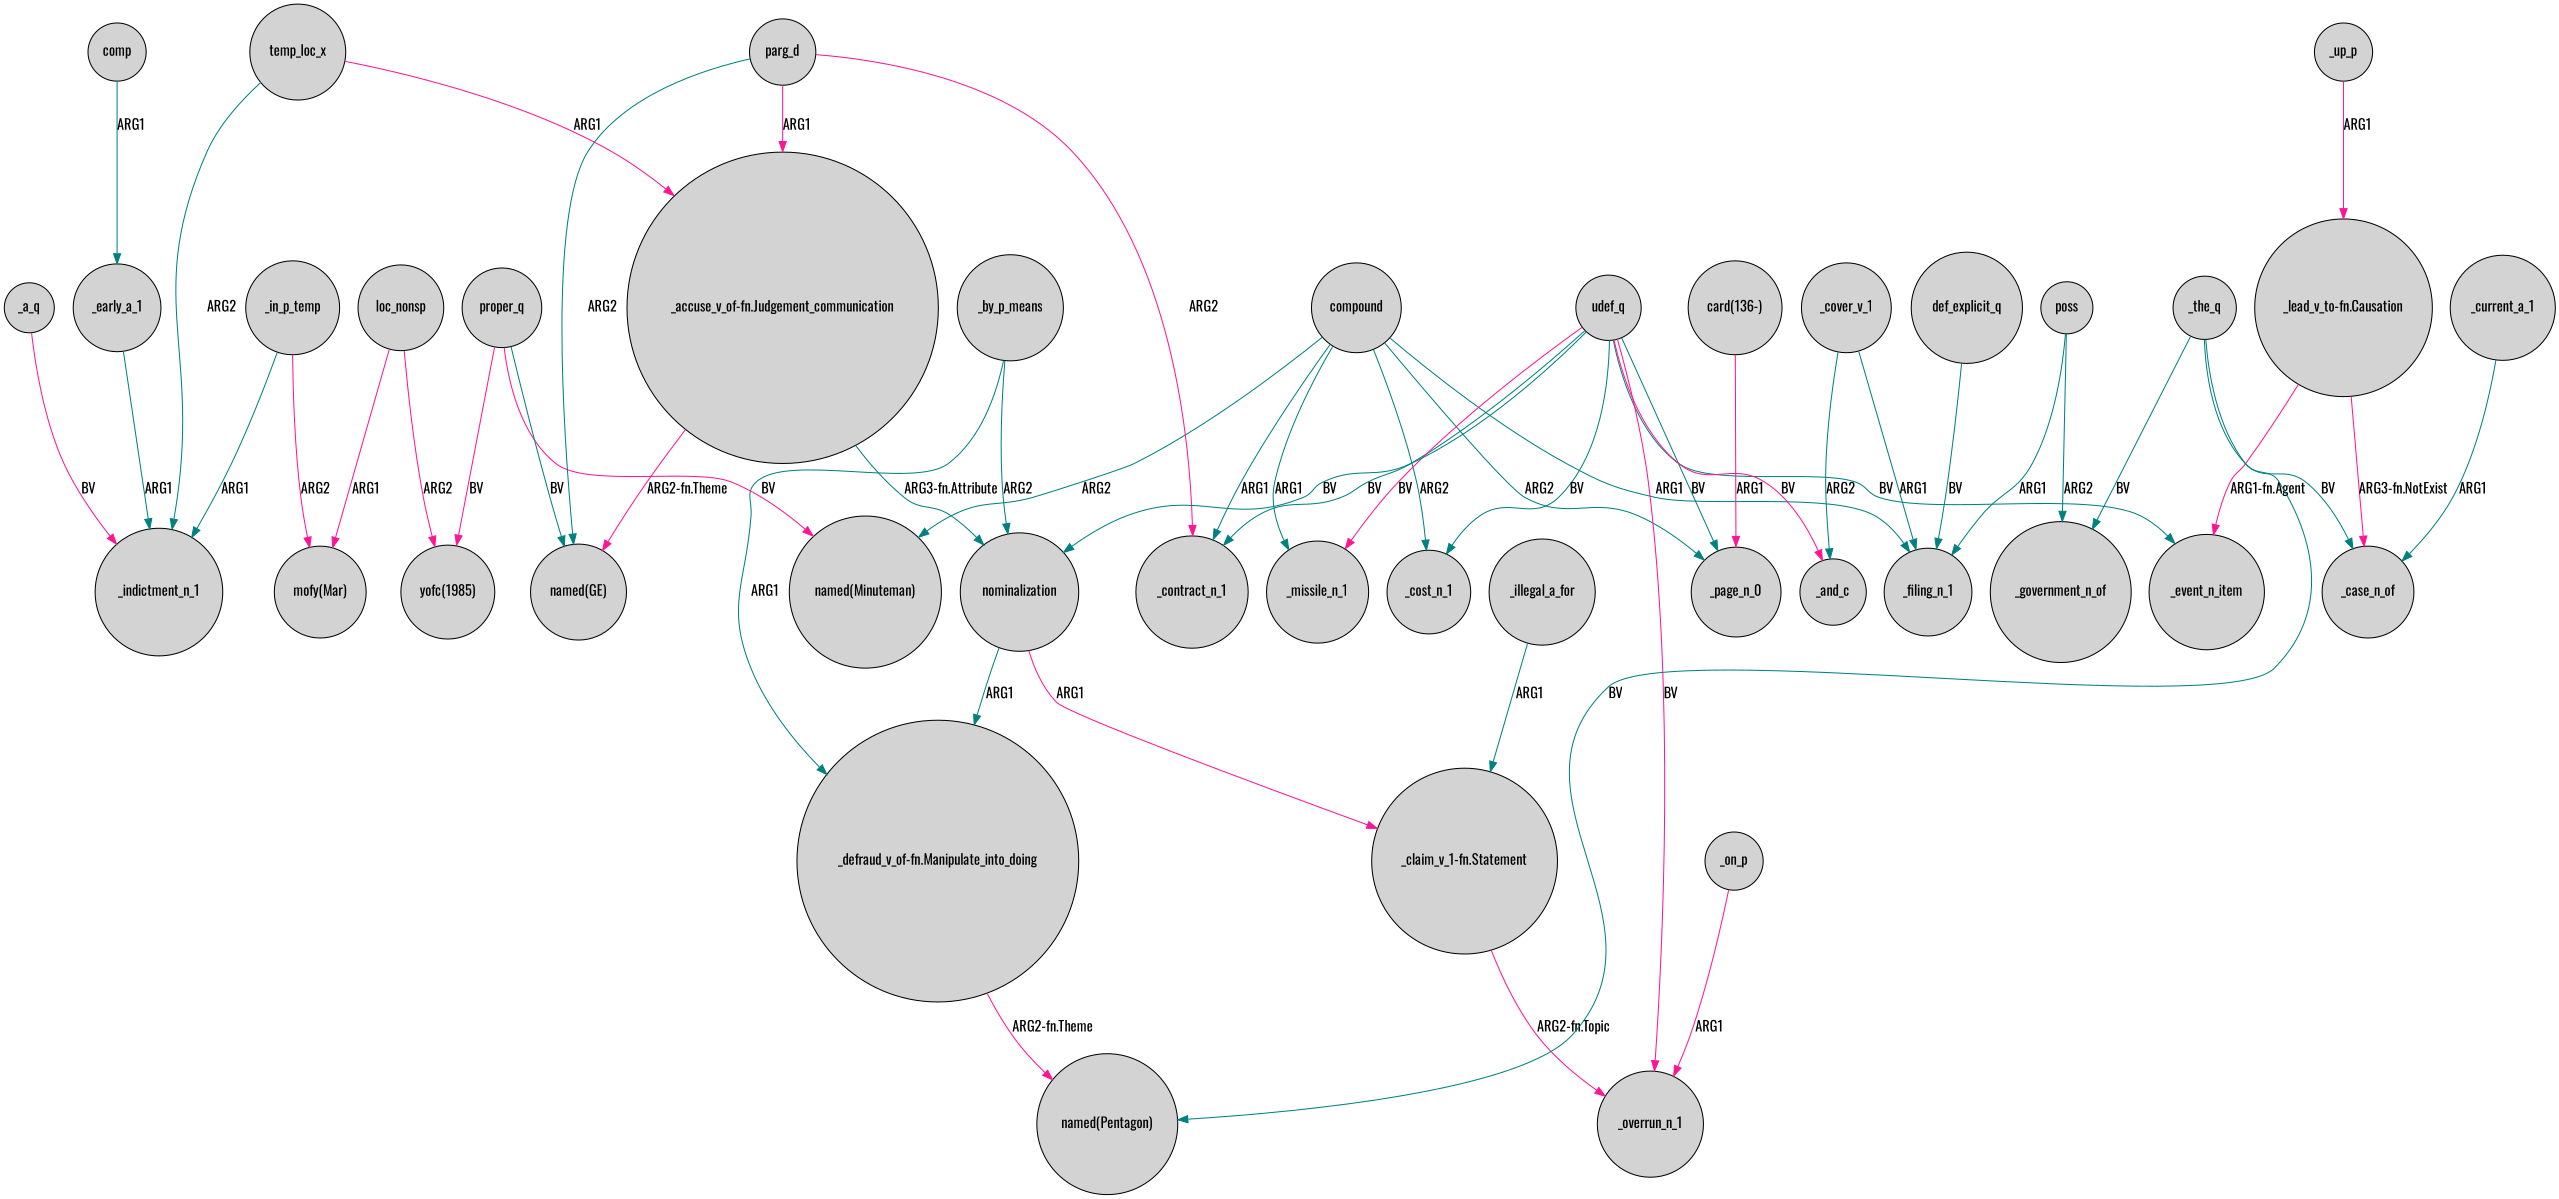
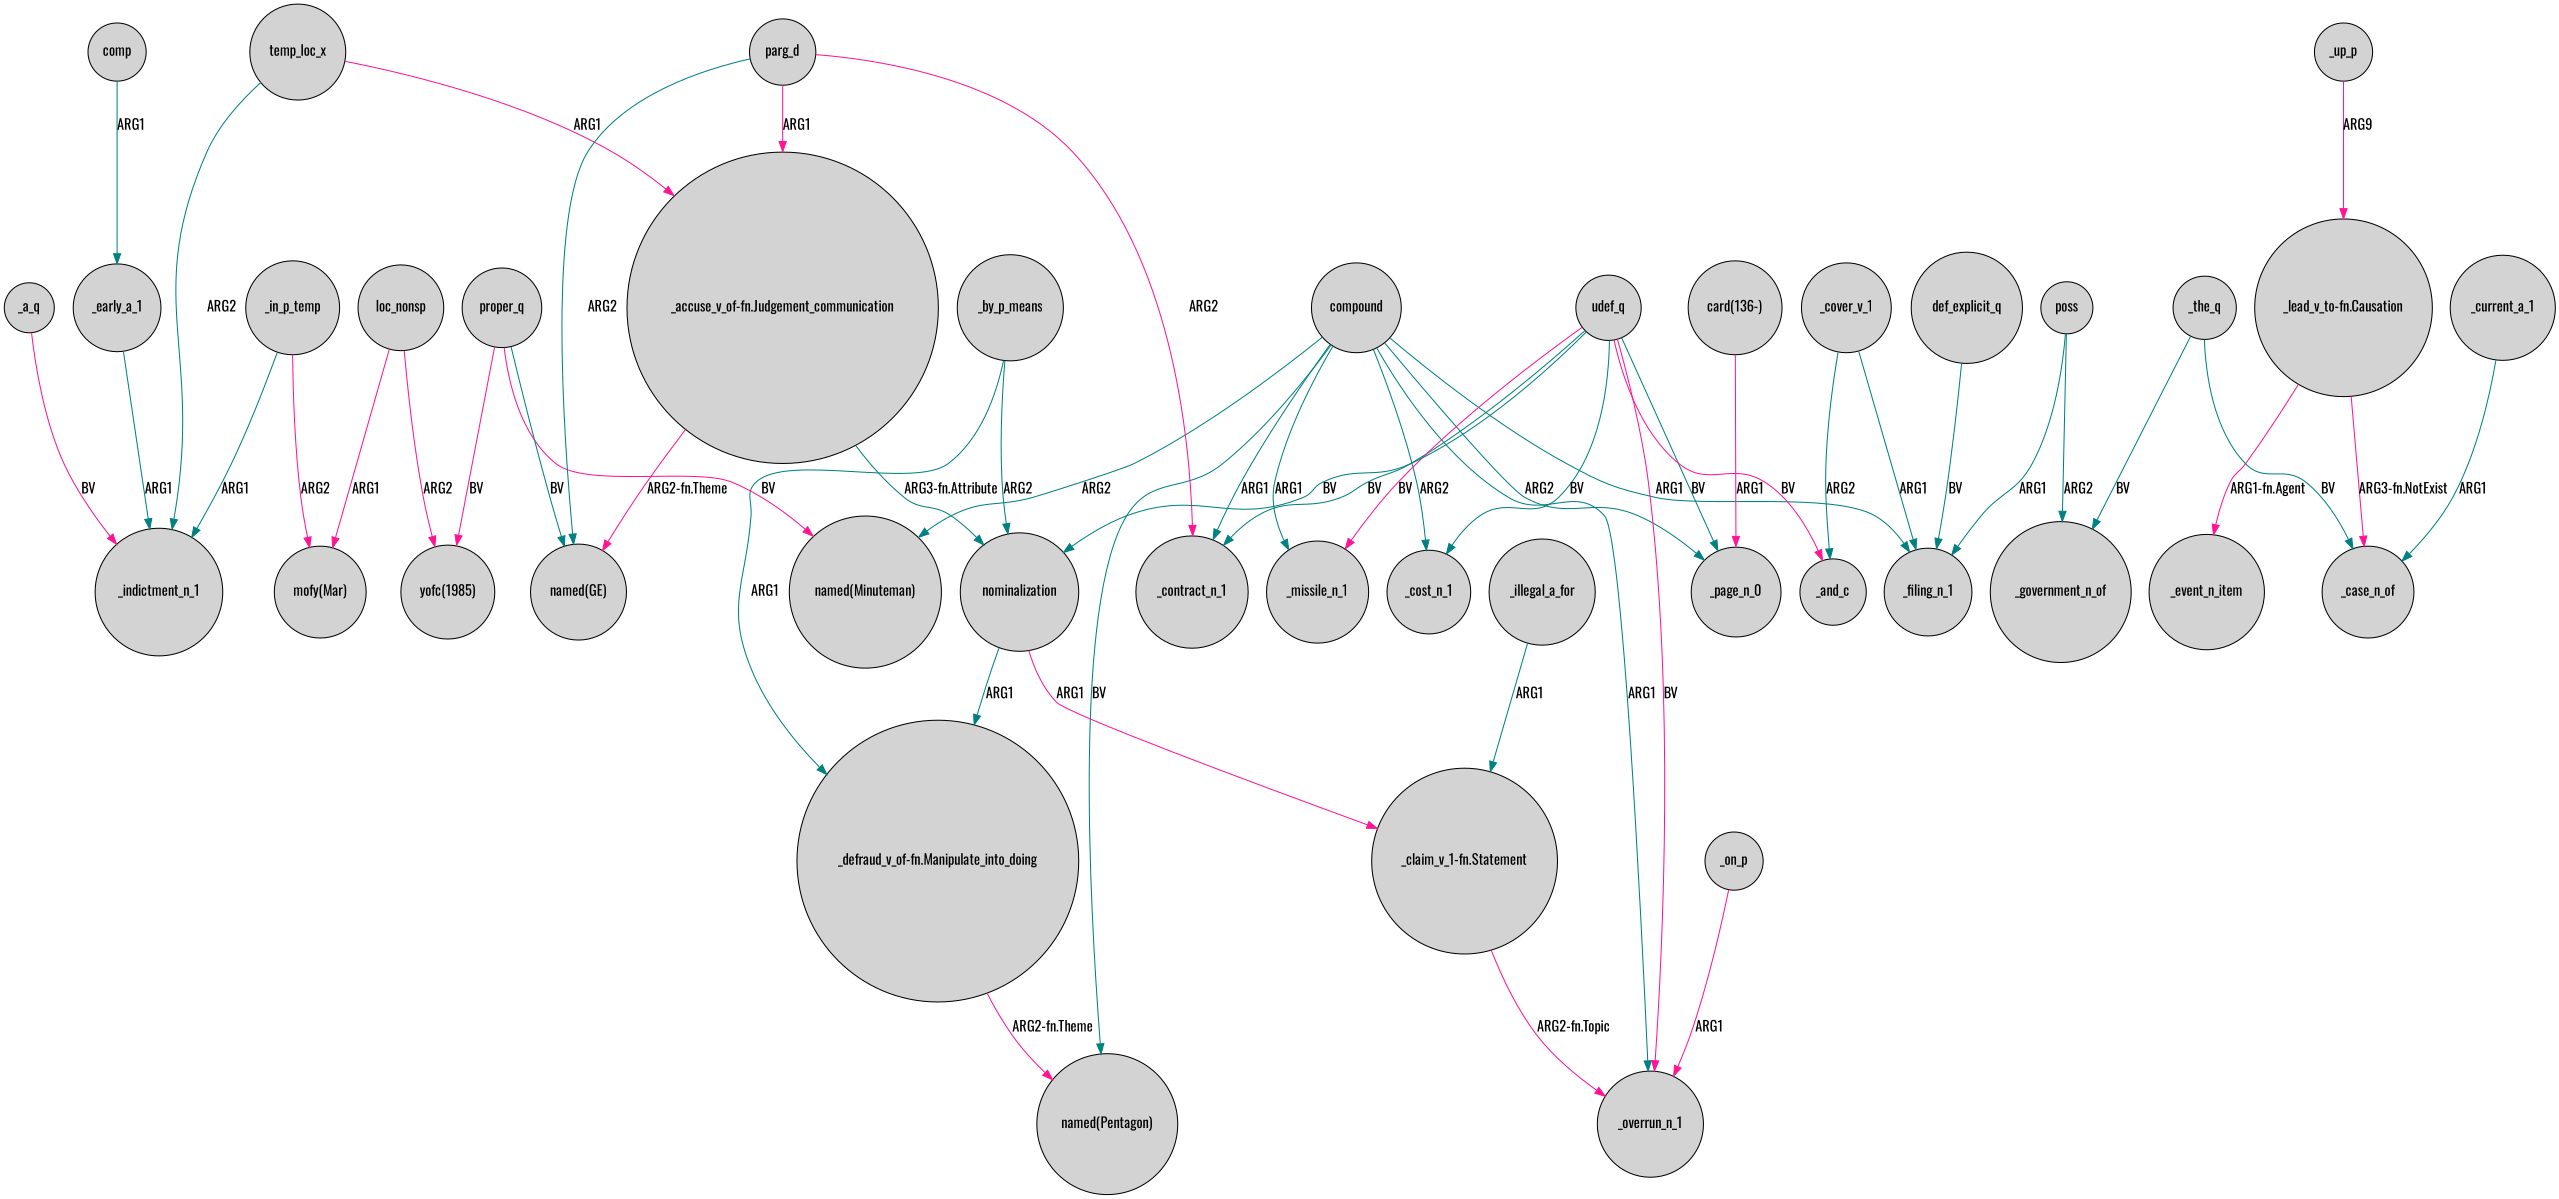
edge "_up_p" -> "_lead_v_to-fn.Causation": label "ARG1" -> "ARG9"
edge "udef_q" -> "_event_n_item": removed, label "BV"
edge "compound" -> "_overrun_n_1": added, label "ARG1"
edge "_the_q" -> "named(Pentagon)": now "compound" -> "named(Pentagon)"
